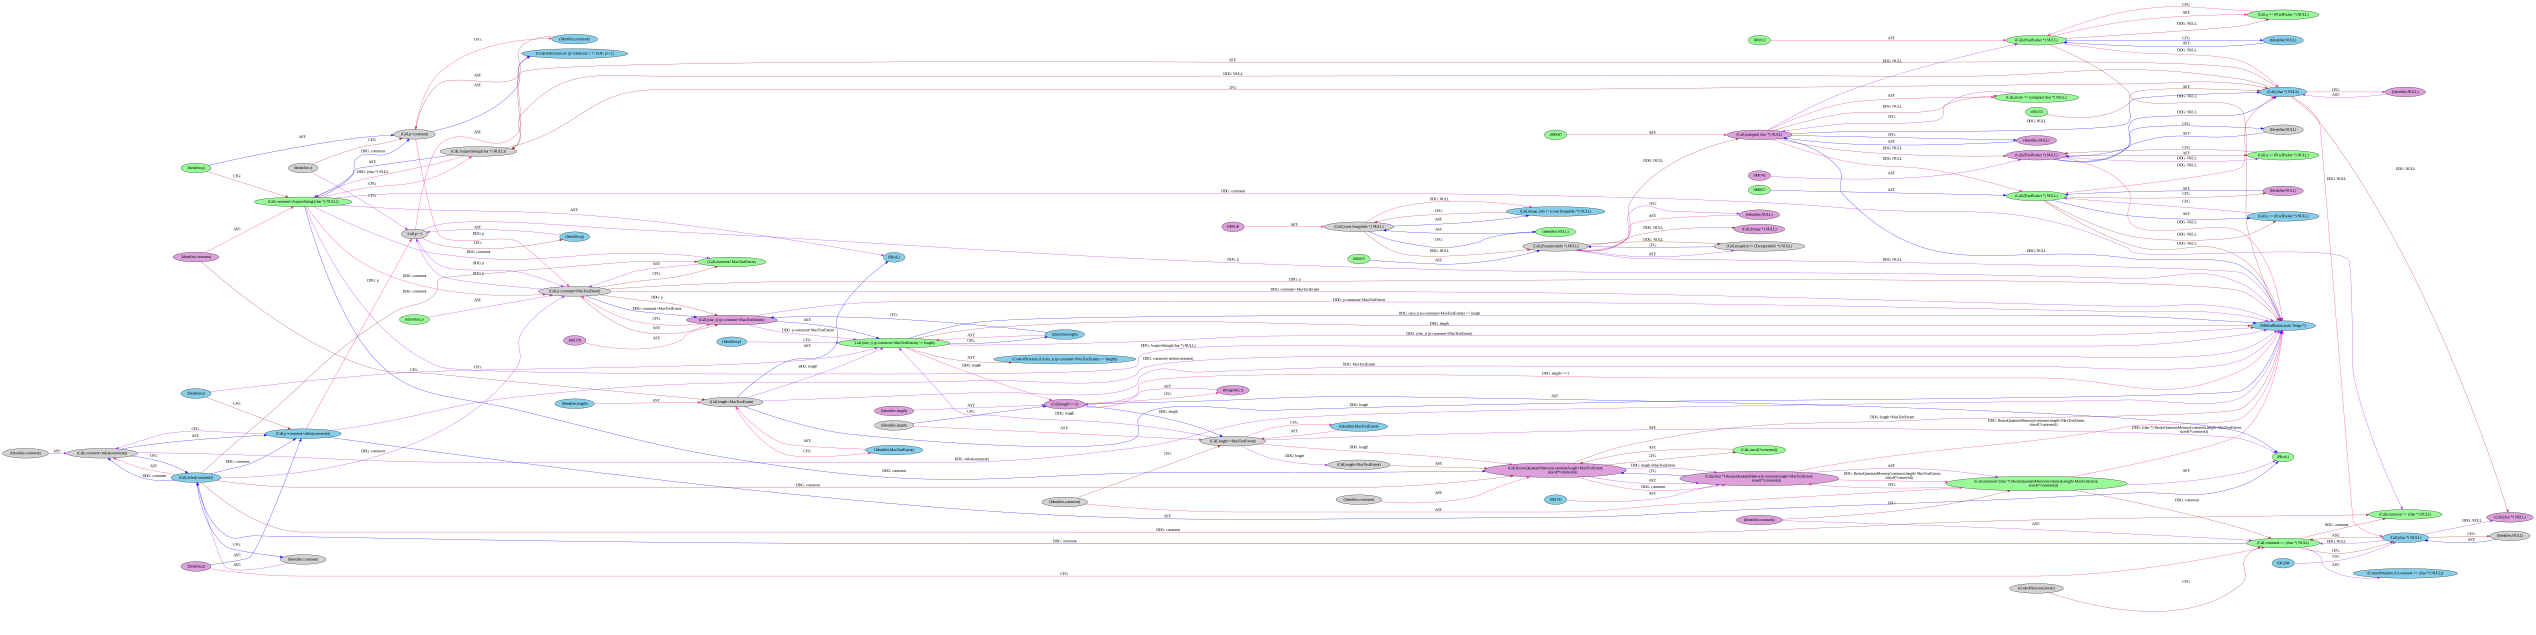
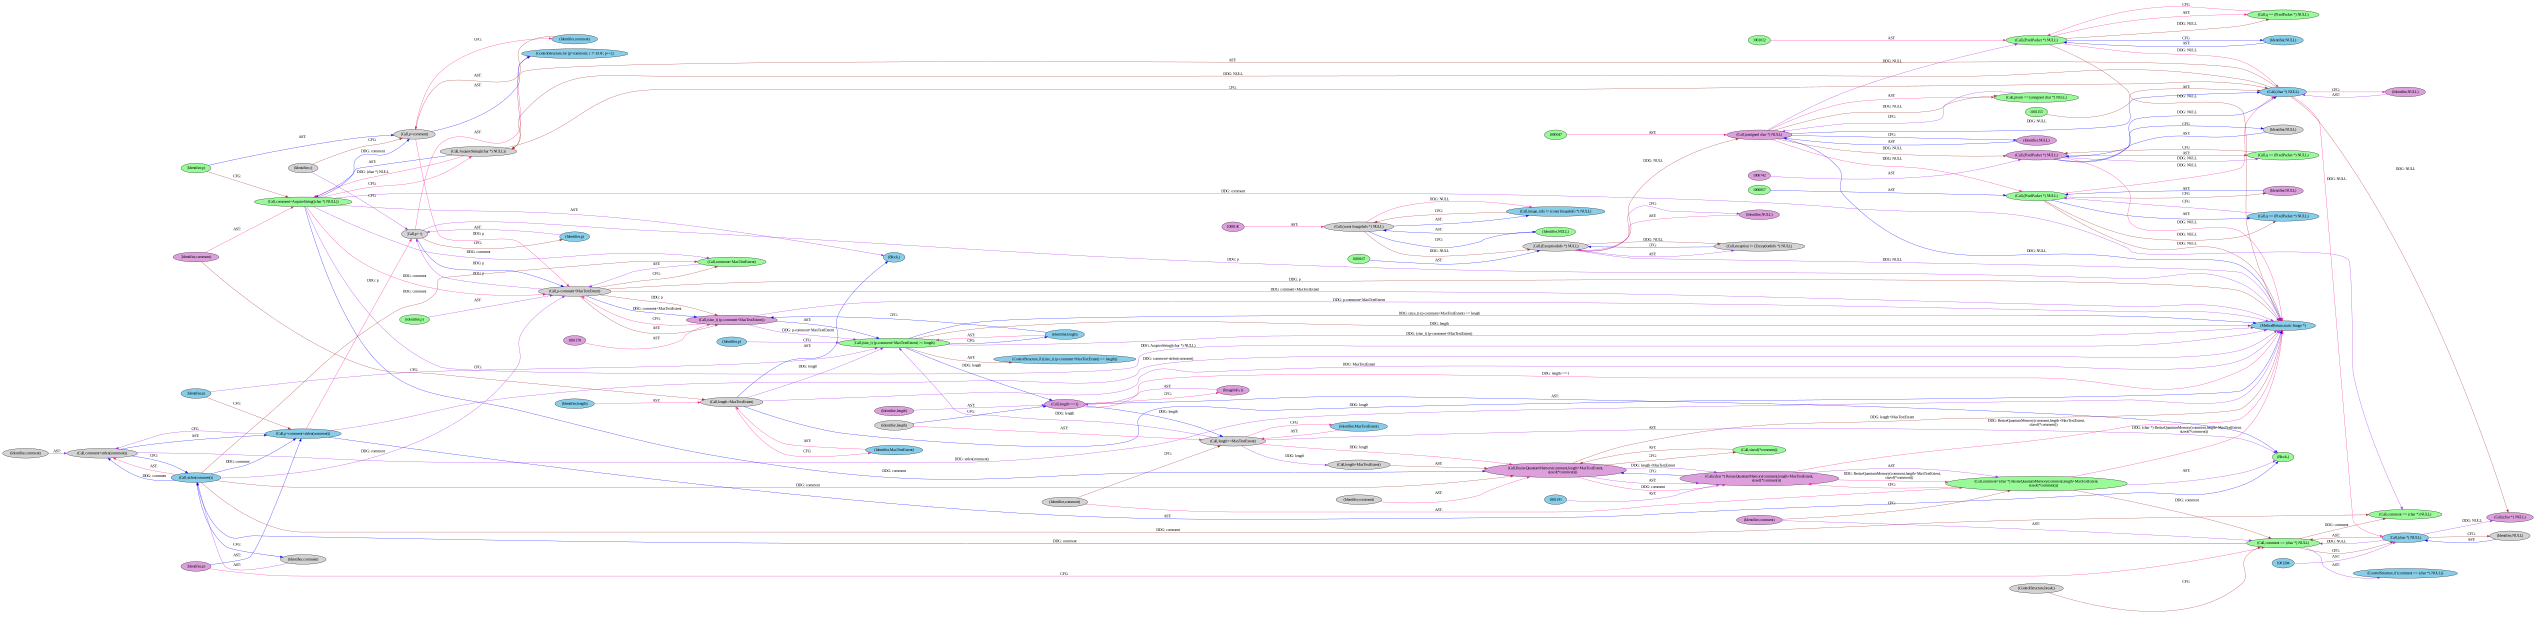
node "(Call,(Image *) NULL)": removed
edge "(Call,p++)" -> "(Call,p-comment+MaxTextExtent)": color purple -> blue
edge "(Call,(size_t) (p-comment+MaxTextExtent) >= length)" -> "(Call,length<<=1)": color deeppink -> blue
